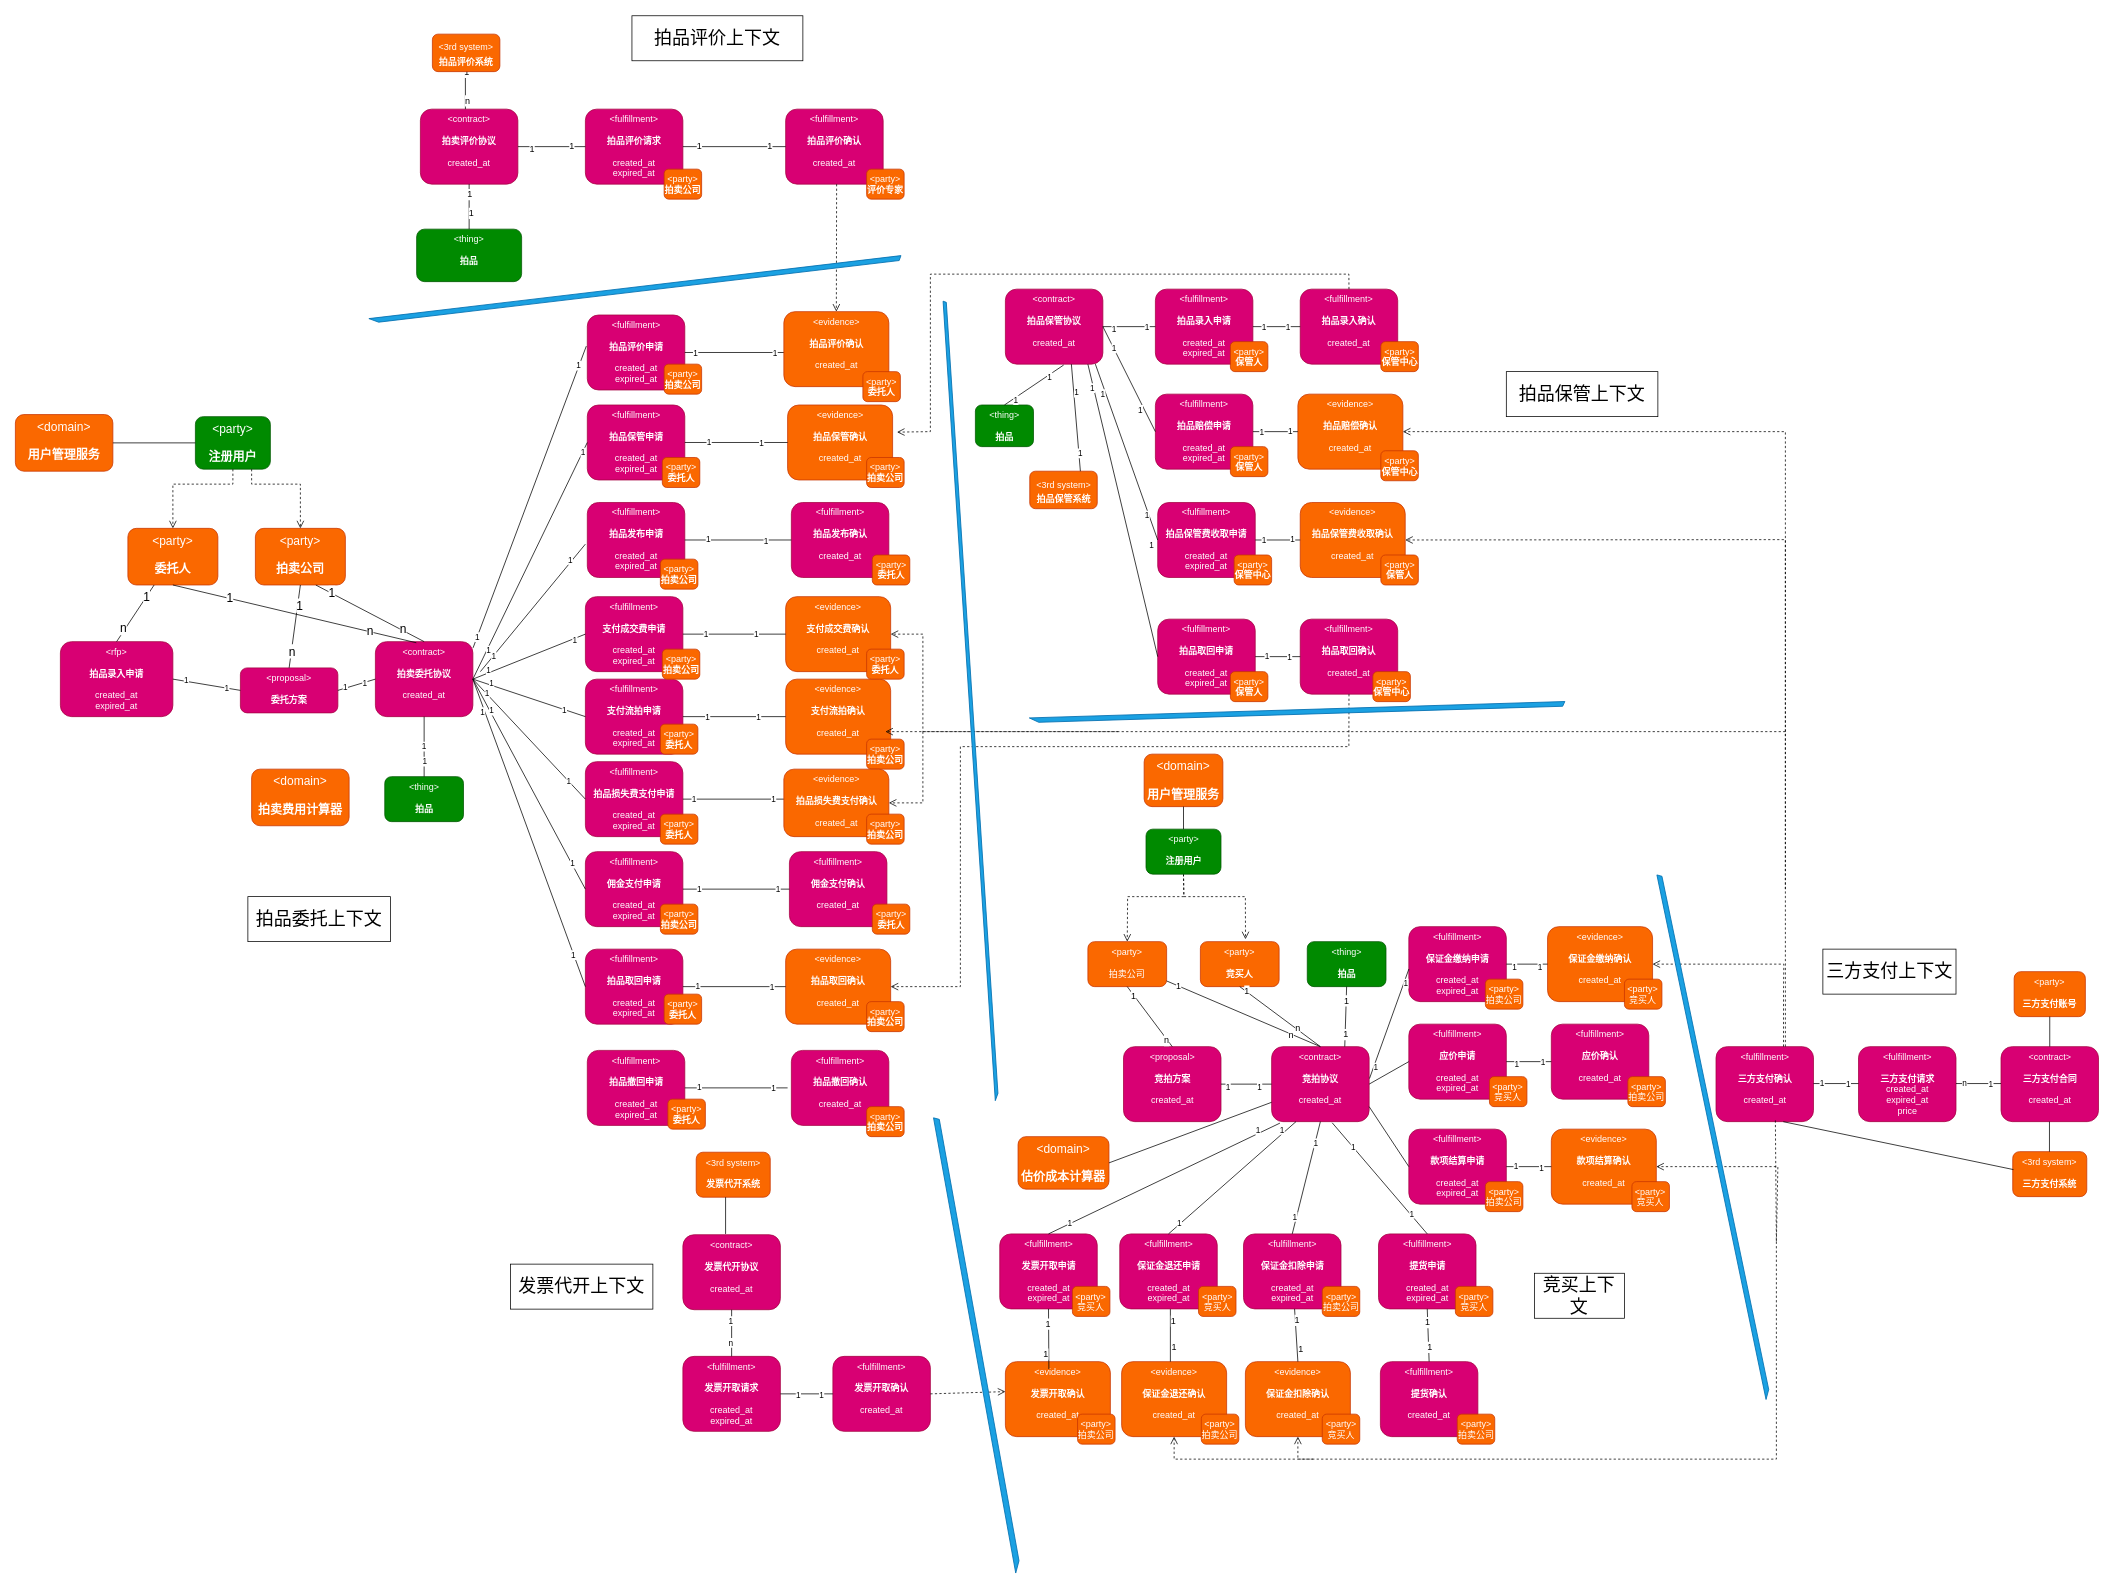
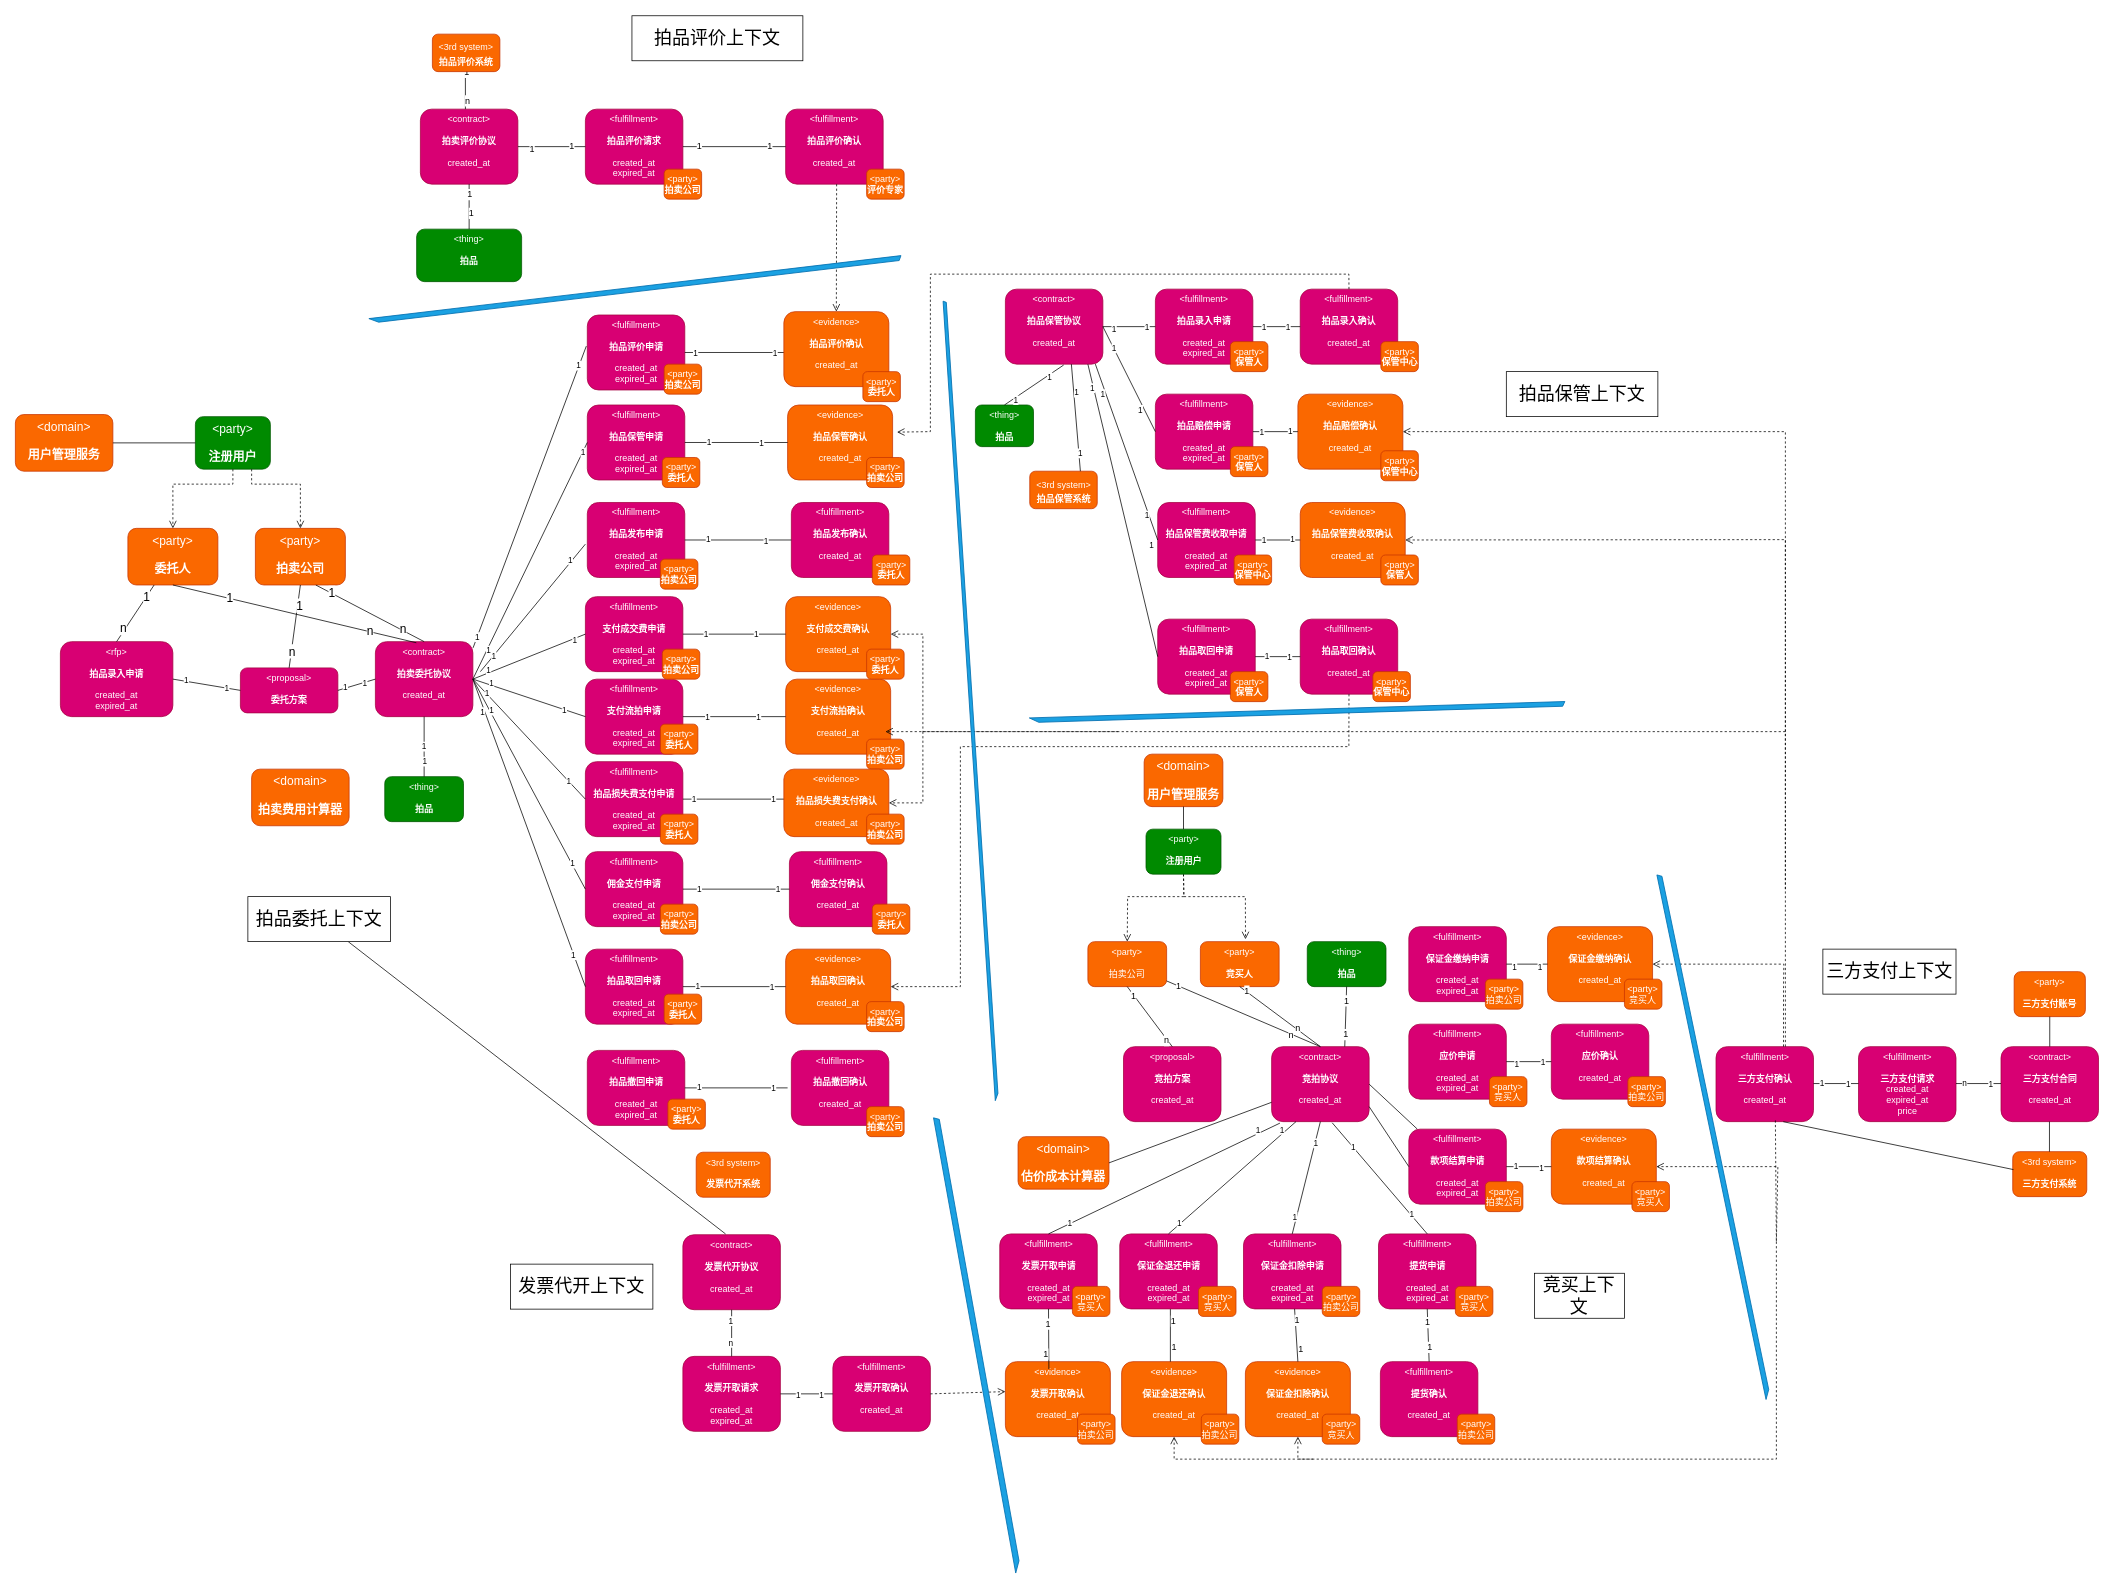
edge "<fulfillment> 保证金缴纳申请 created_at expired_at" -- "<contract> 竞拍协议 created_at": removed, labels "1", "1"
edge "<fulfillment> 应价申请 created_at expired_at" -- "<contract> 竞拍协议 created_at": now "<fulfillment> 款项结算申请 created_at expired_at" -- "<contract> 竞拍协议 created_at"
edge "<proposal> 竞拍方案 created_at" -- "<contract> 竞拍协议 created_at": removed, labels "1", "1"
edge "<3rd system> 发票代开系统" -- "<contract> 发票代开协议 created_at": now "拍品委托上下文" -- "<contract> 发票代开协议 created_at"
